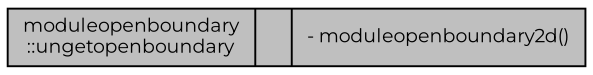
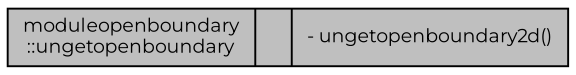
node "moduleopenboundary": text "- moduleopenboundary2d()" -> "- ungetopenboundary2d()"
